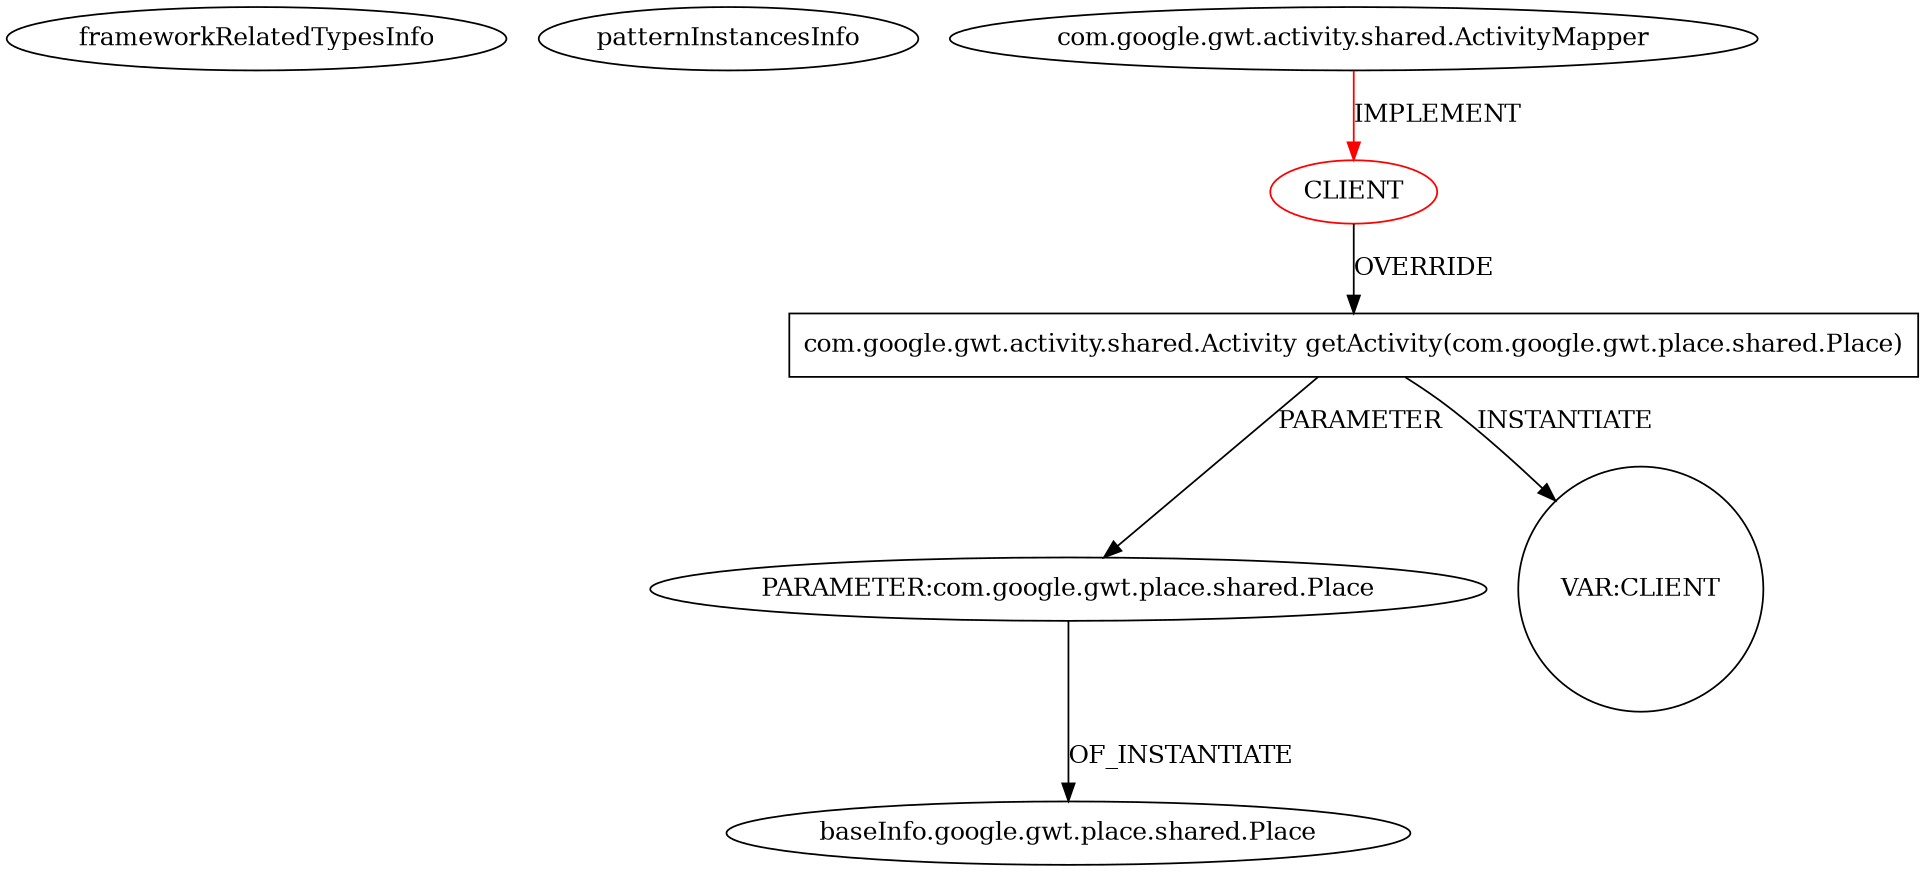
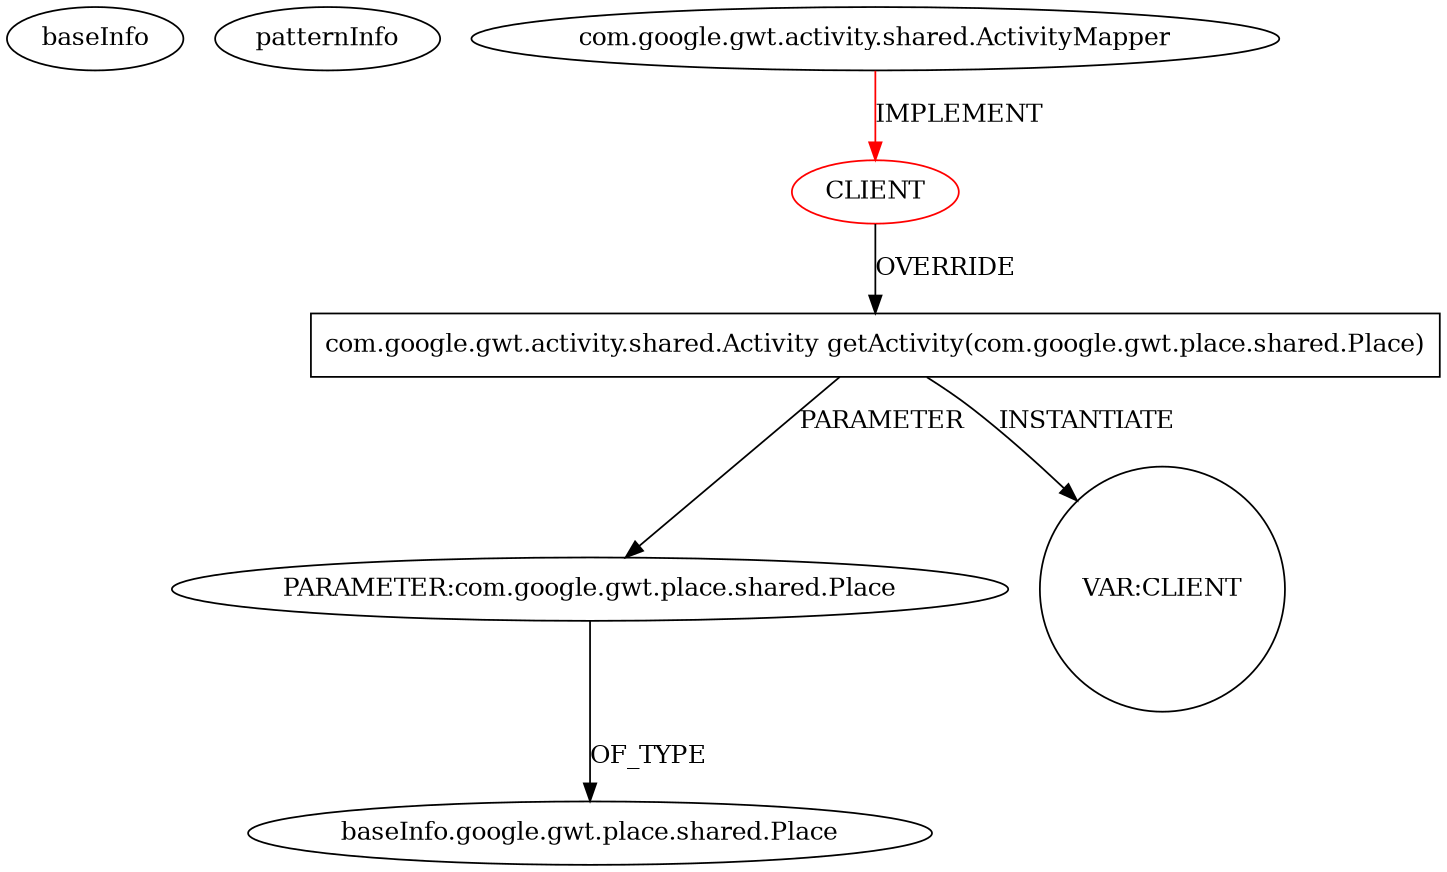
node "baseInfo": added
node "frameworkRelatedTypesInfo": removed
node "patternInfo": added
node "patternInstancesInfo": removed
edge "PARAMETER:com.google.gwt.place.shared.Place" -> "baseInfo.google.gwt.place.shared.Place": label "OF_INSTANTIATE" -> "OF_TYPE"
